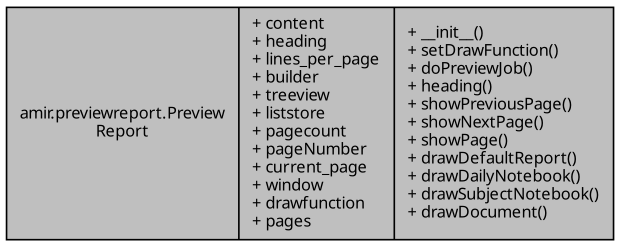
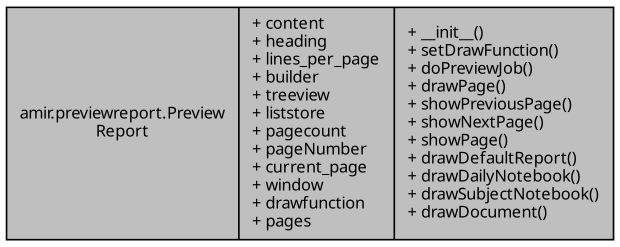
node "amir.previewreport.Preview": text "+ heading()" -> "+ drawPage()"
